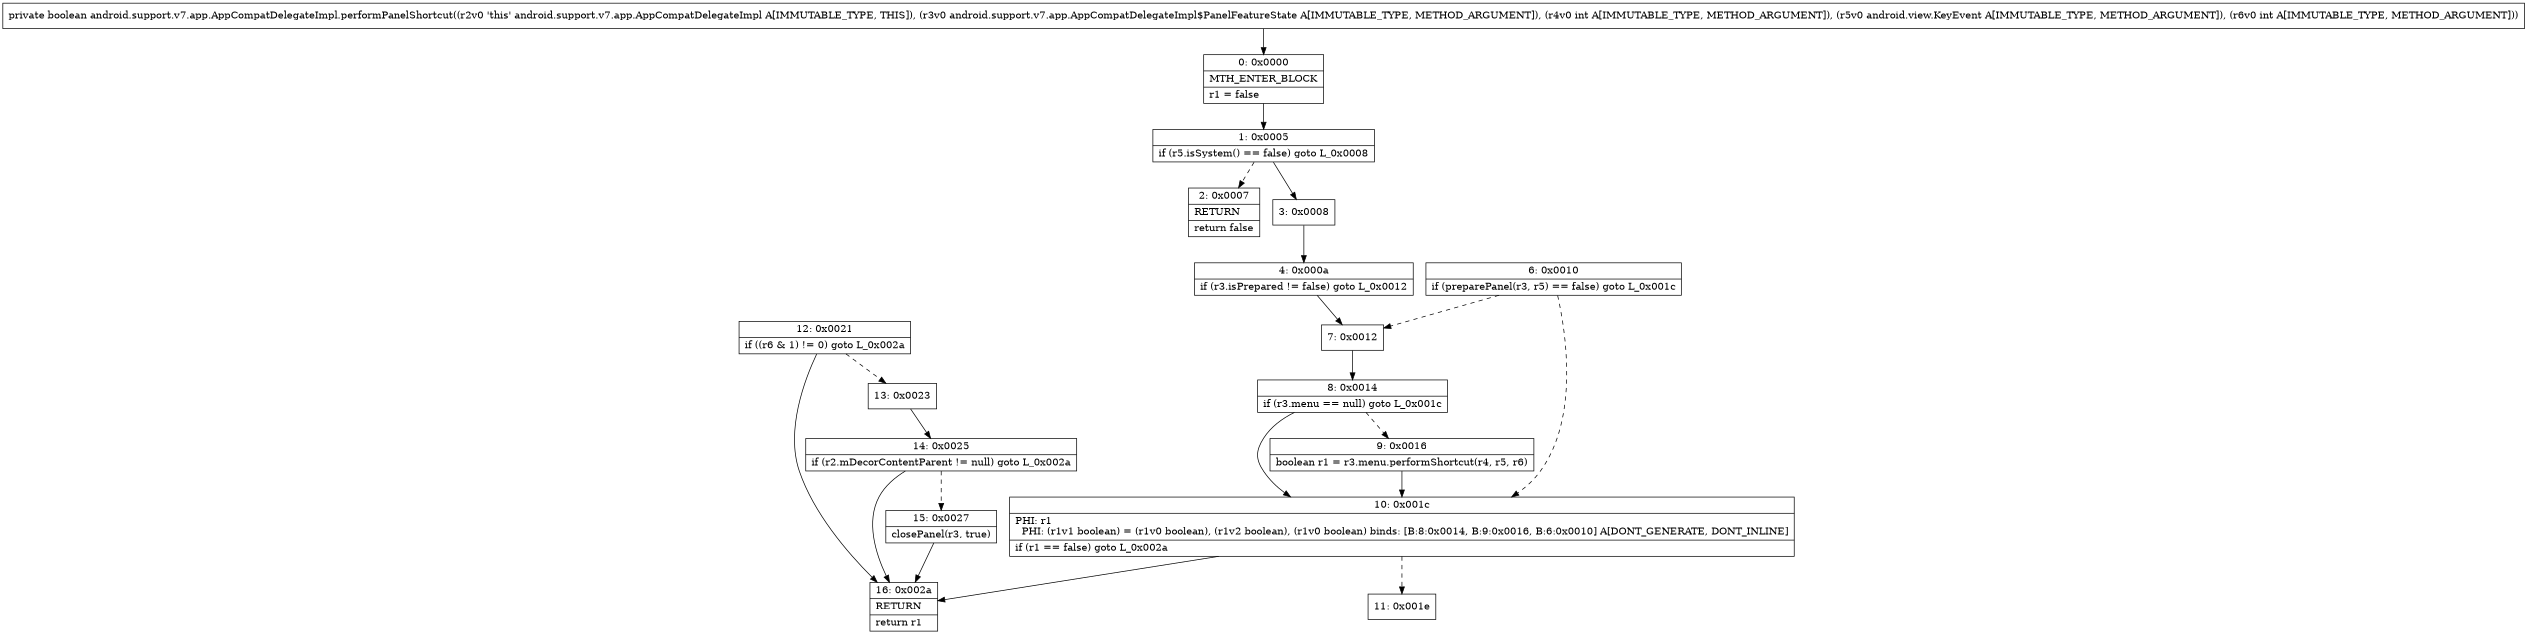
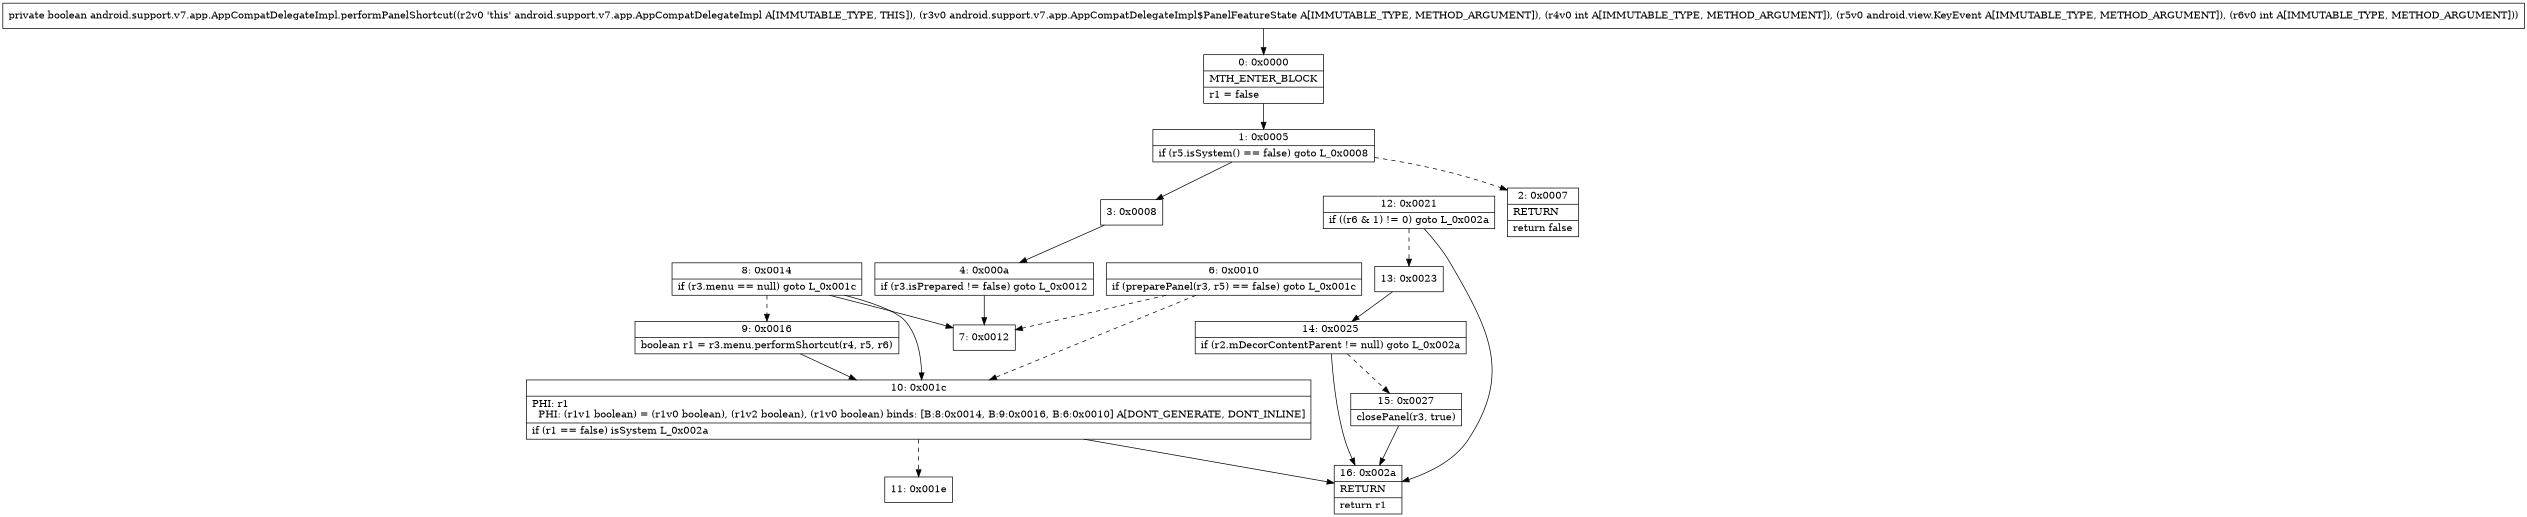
edge "7: 0x0012" -> "8: 0x0014": reversed
node "10: 0x001c": text "if (r1 == false) goto L_0x002a" -> "if (r1 == false) isSystem L_0x002a"
